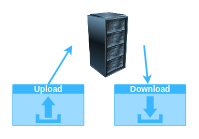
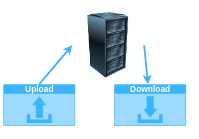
node "Upload": moved (48, 105) -> (39, 105)
